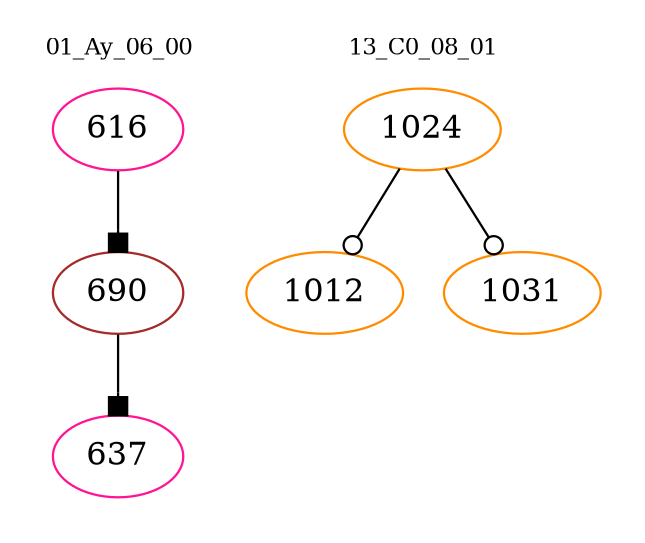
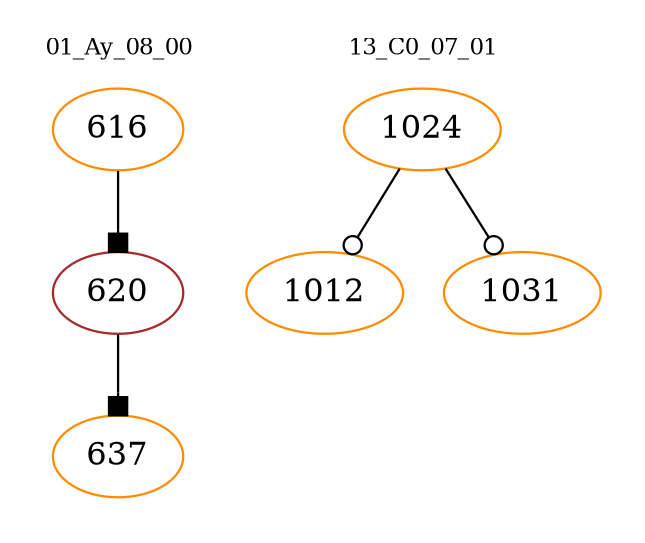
cluster "01_Ay_06_00": label "01_Ay_06_00" -> "01_Ay_08_00"
cluster "13_C0_08_01": label "13_C0_08_01" -> "13_C0_07_01"
node "616": color deeppink -> darkorange
node "690": label "690" -> "620"
node "637": color deeppink -> darkorange
